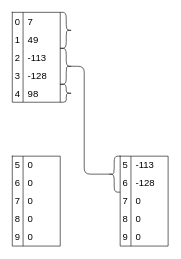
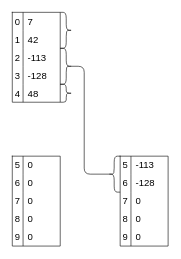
node "49": label "49" -> "42"
node "98": label "98" -> "48"
